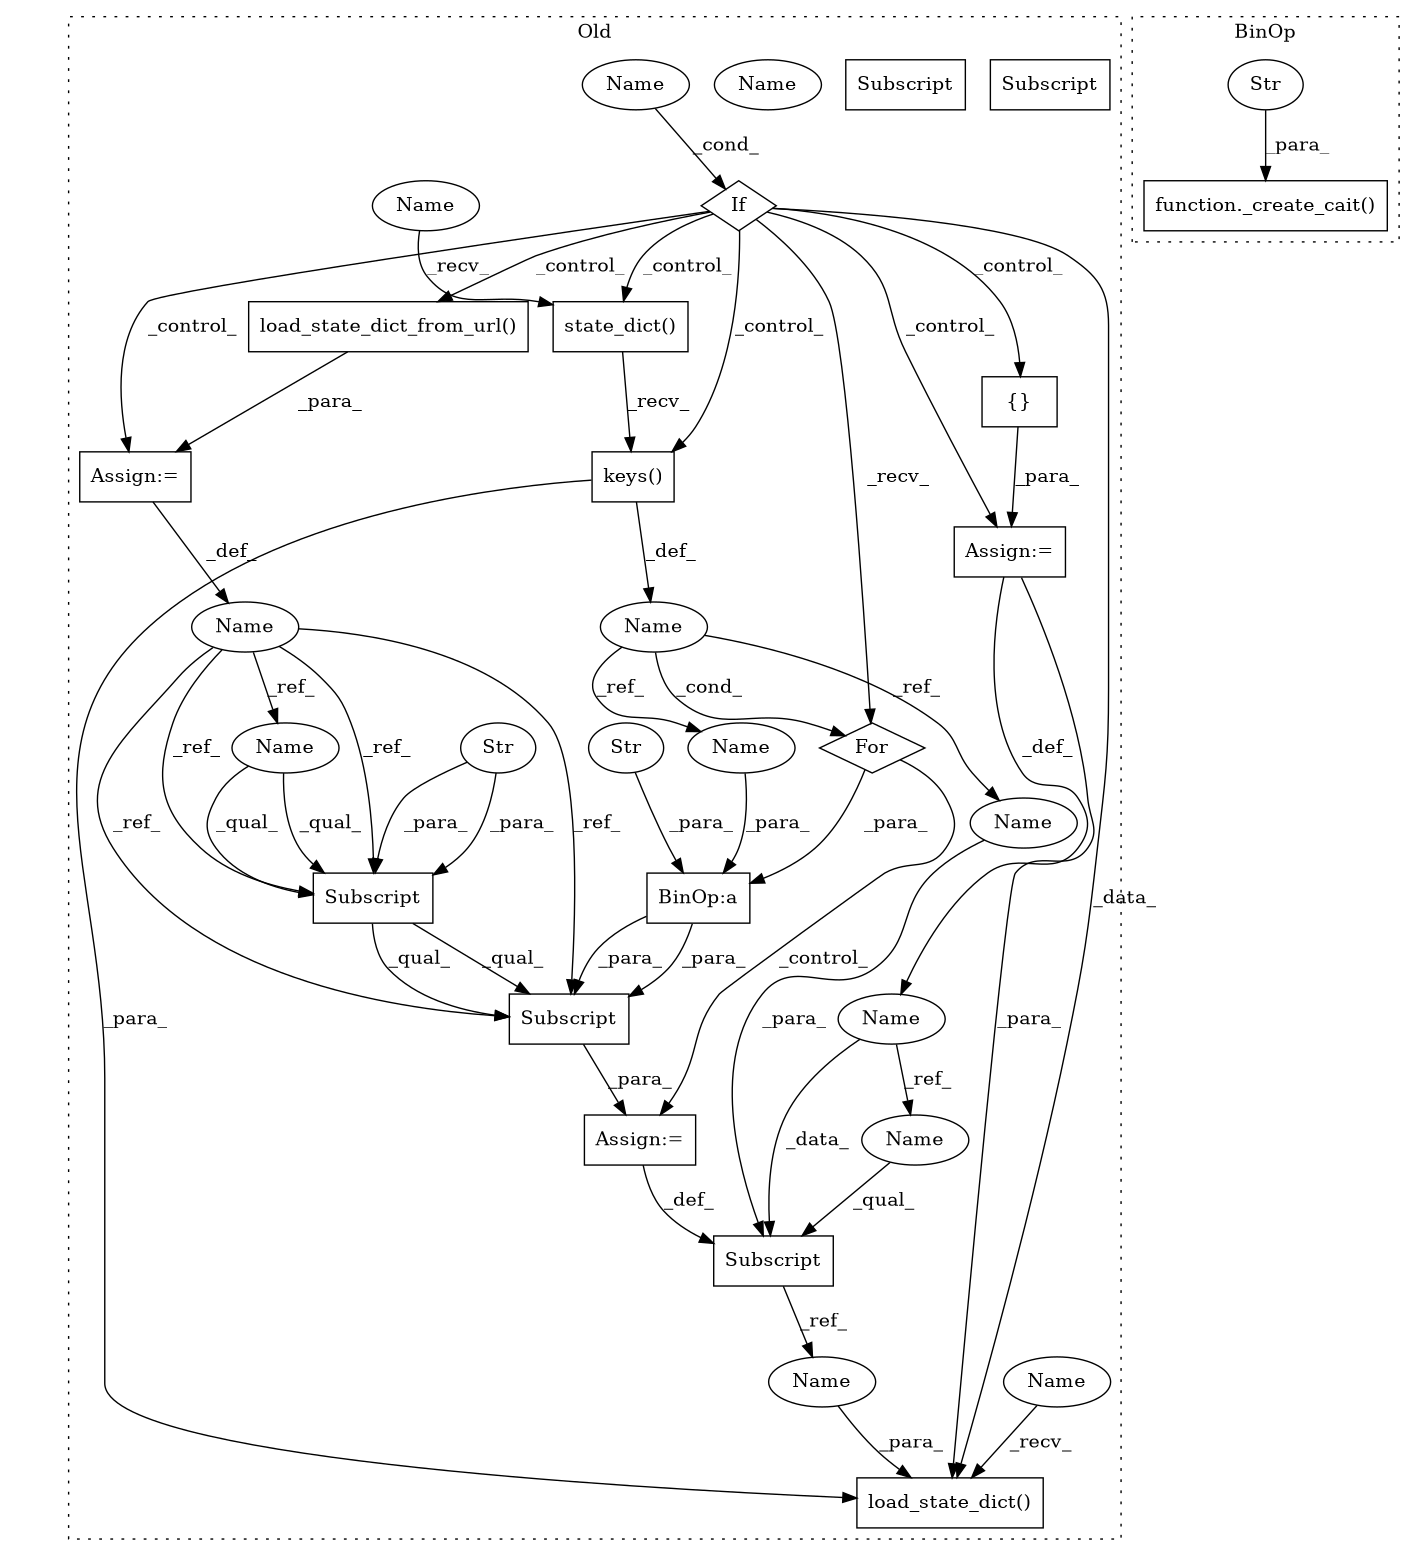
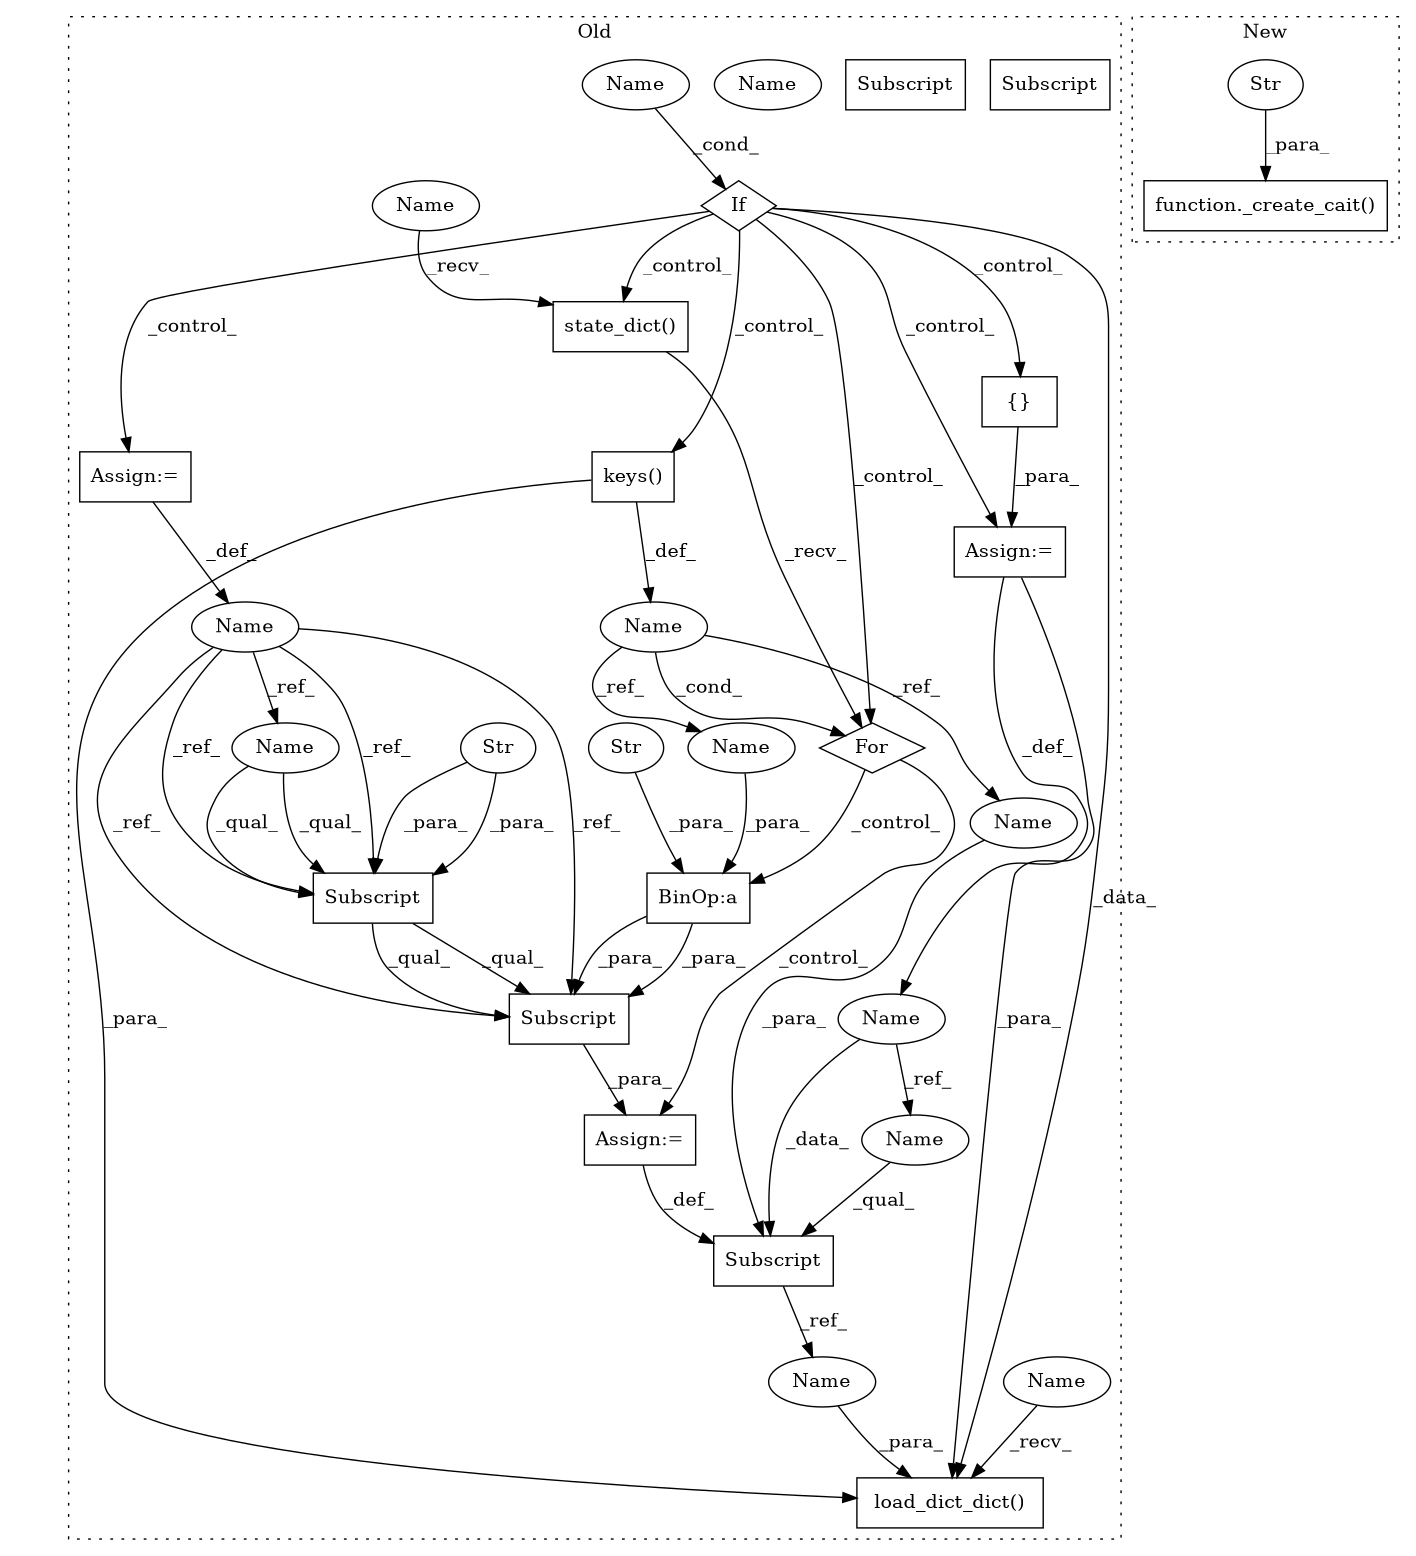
cluster "BinOp": label "BinOp" -> "New"
node "load_state_dict_from_url()": removed
edge "state_dict()" -> "keys()": now "state_dict()" -> "For"
edge "If" -> "For": label "_recv_" -> "_control_"
edge "For" -> "BinOp:a": label "_para_" -> "_control_"
node "load_state_dict()": label "load_state_dict()" -> "load_dict_dict()"
